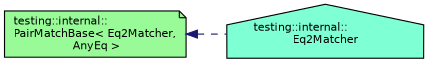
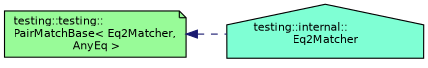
node "testing::internal:: PairMatchBase< Eq2Matcher, AnyEq >": label "testing::internal:: PairMatchBase< Eq2Matcher, AnyEq >" -> "testing::testing:: PairMatchBase< Eq2Matcher, AnyEq >"
